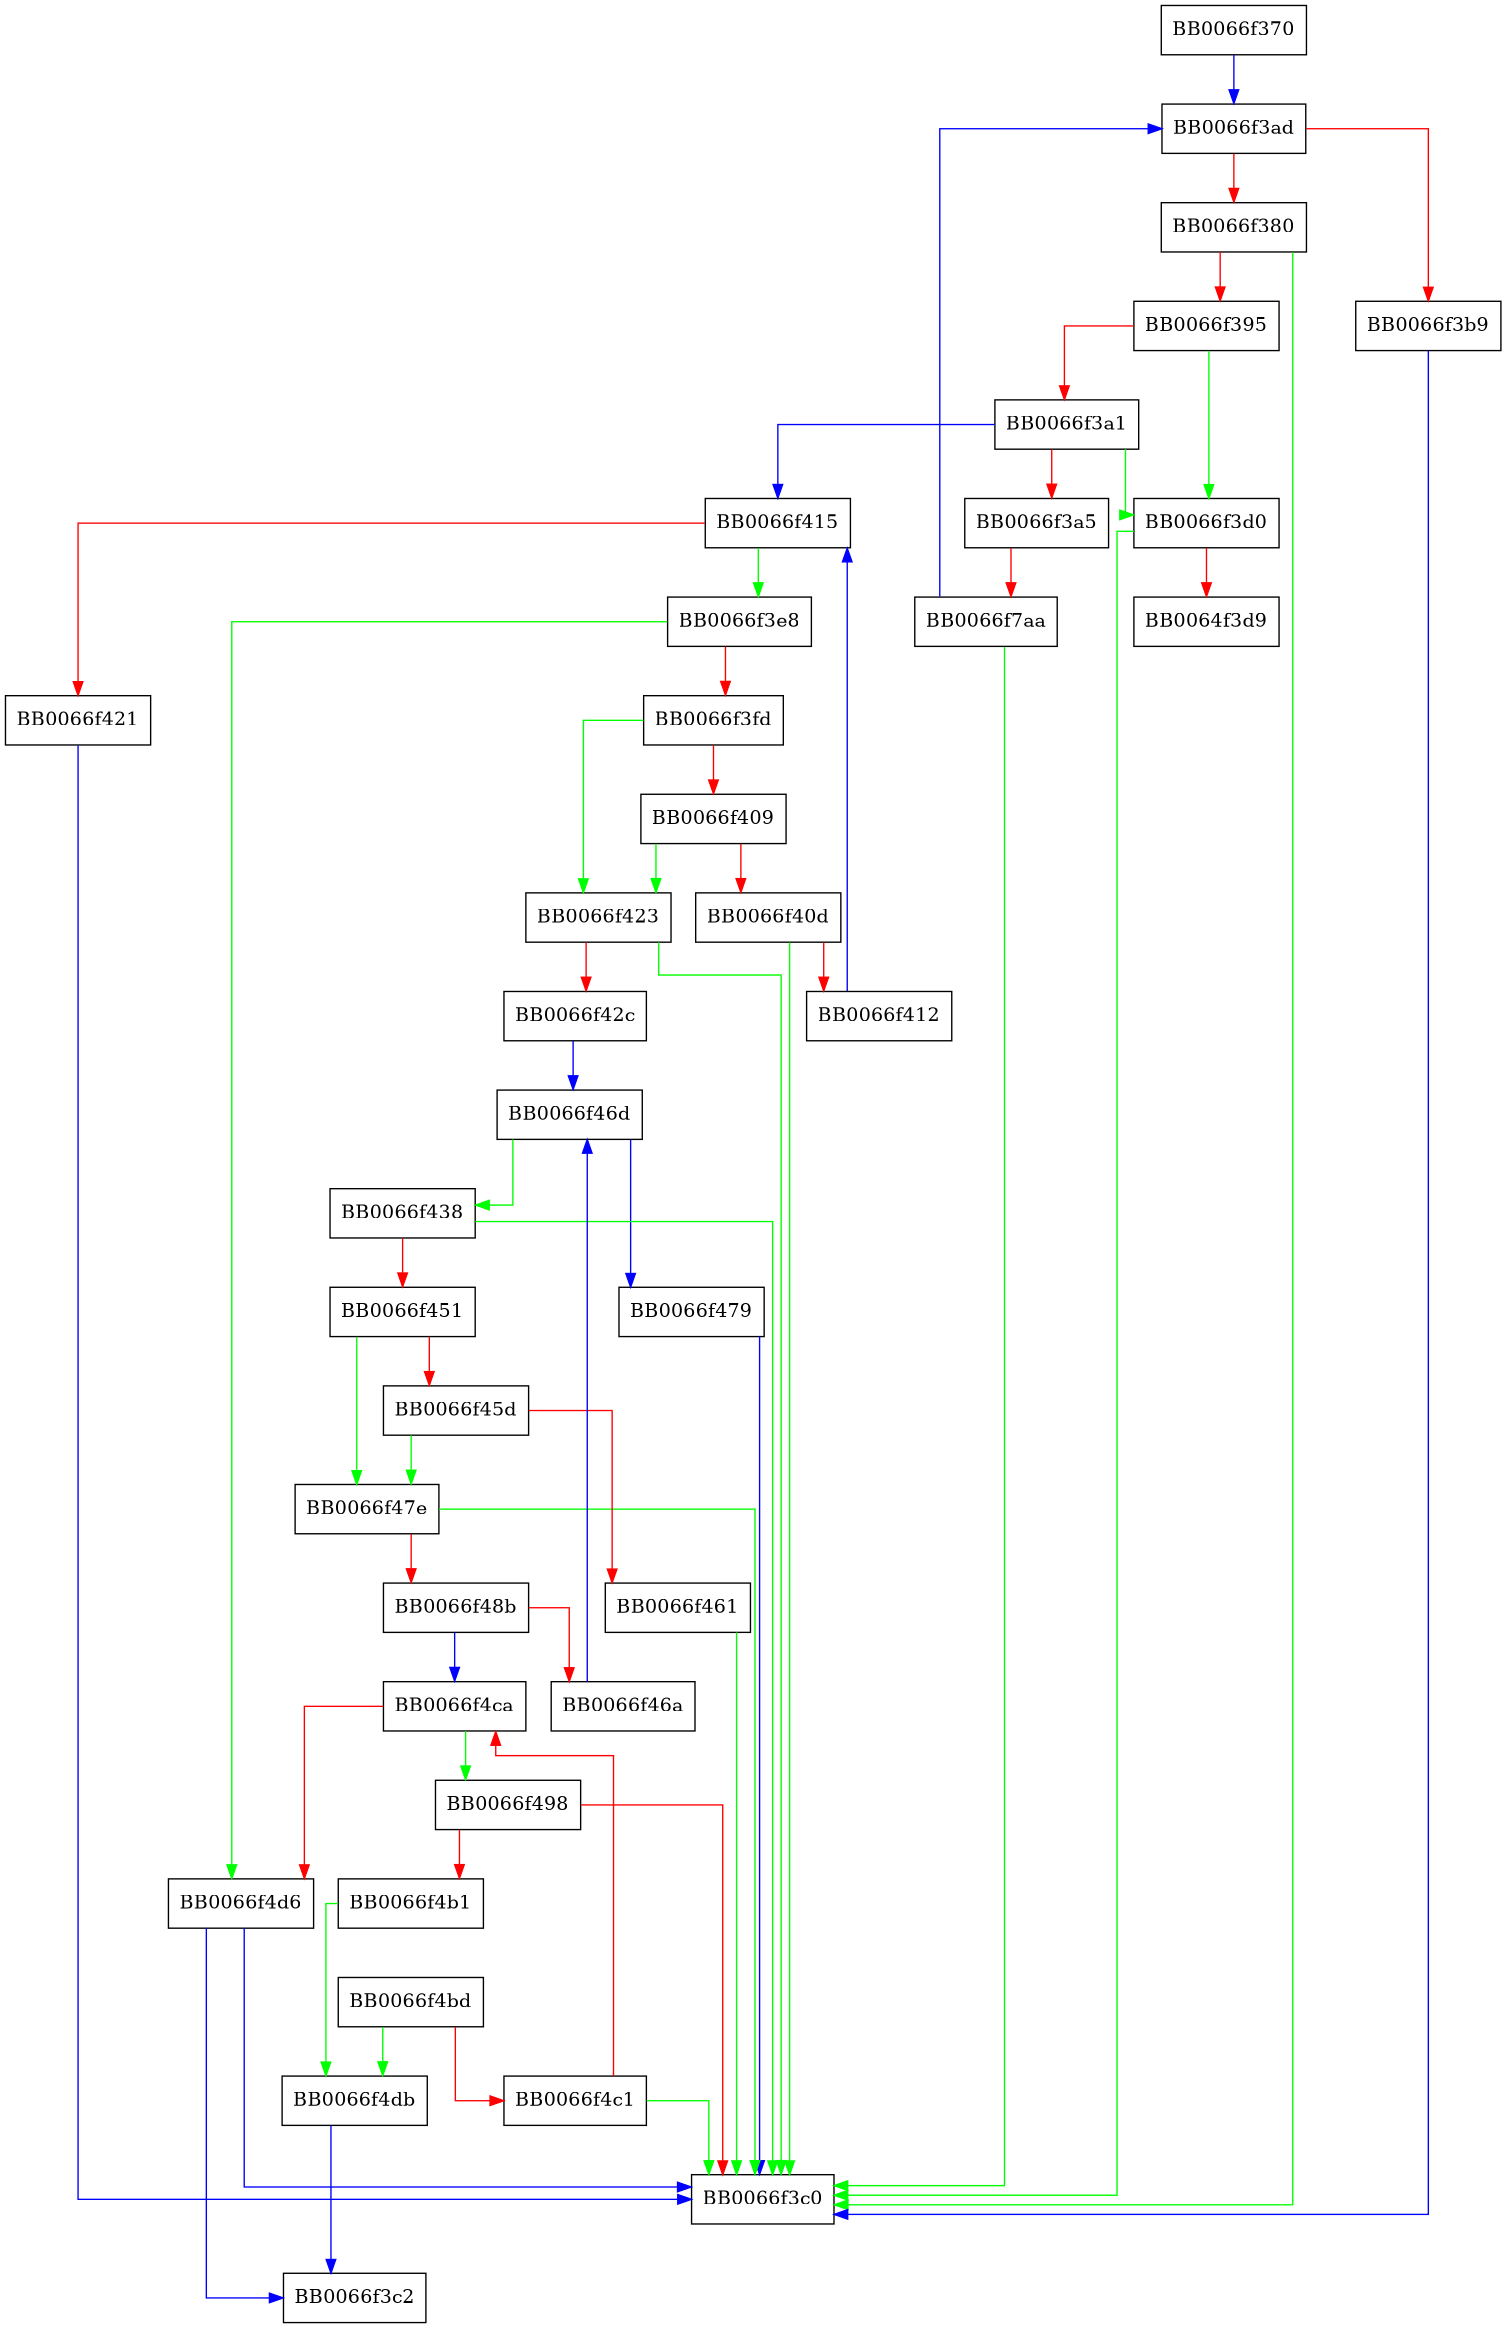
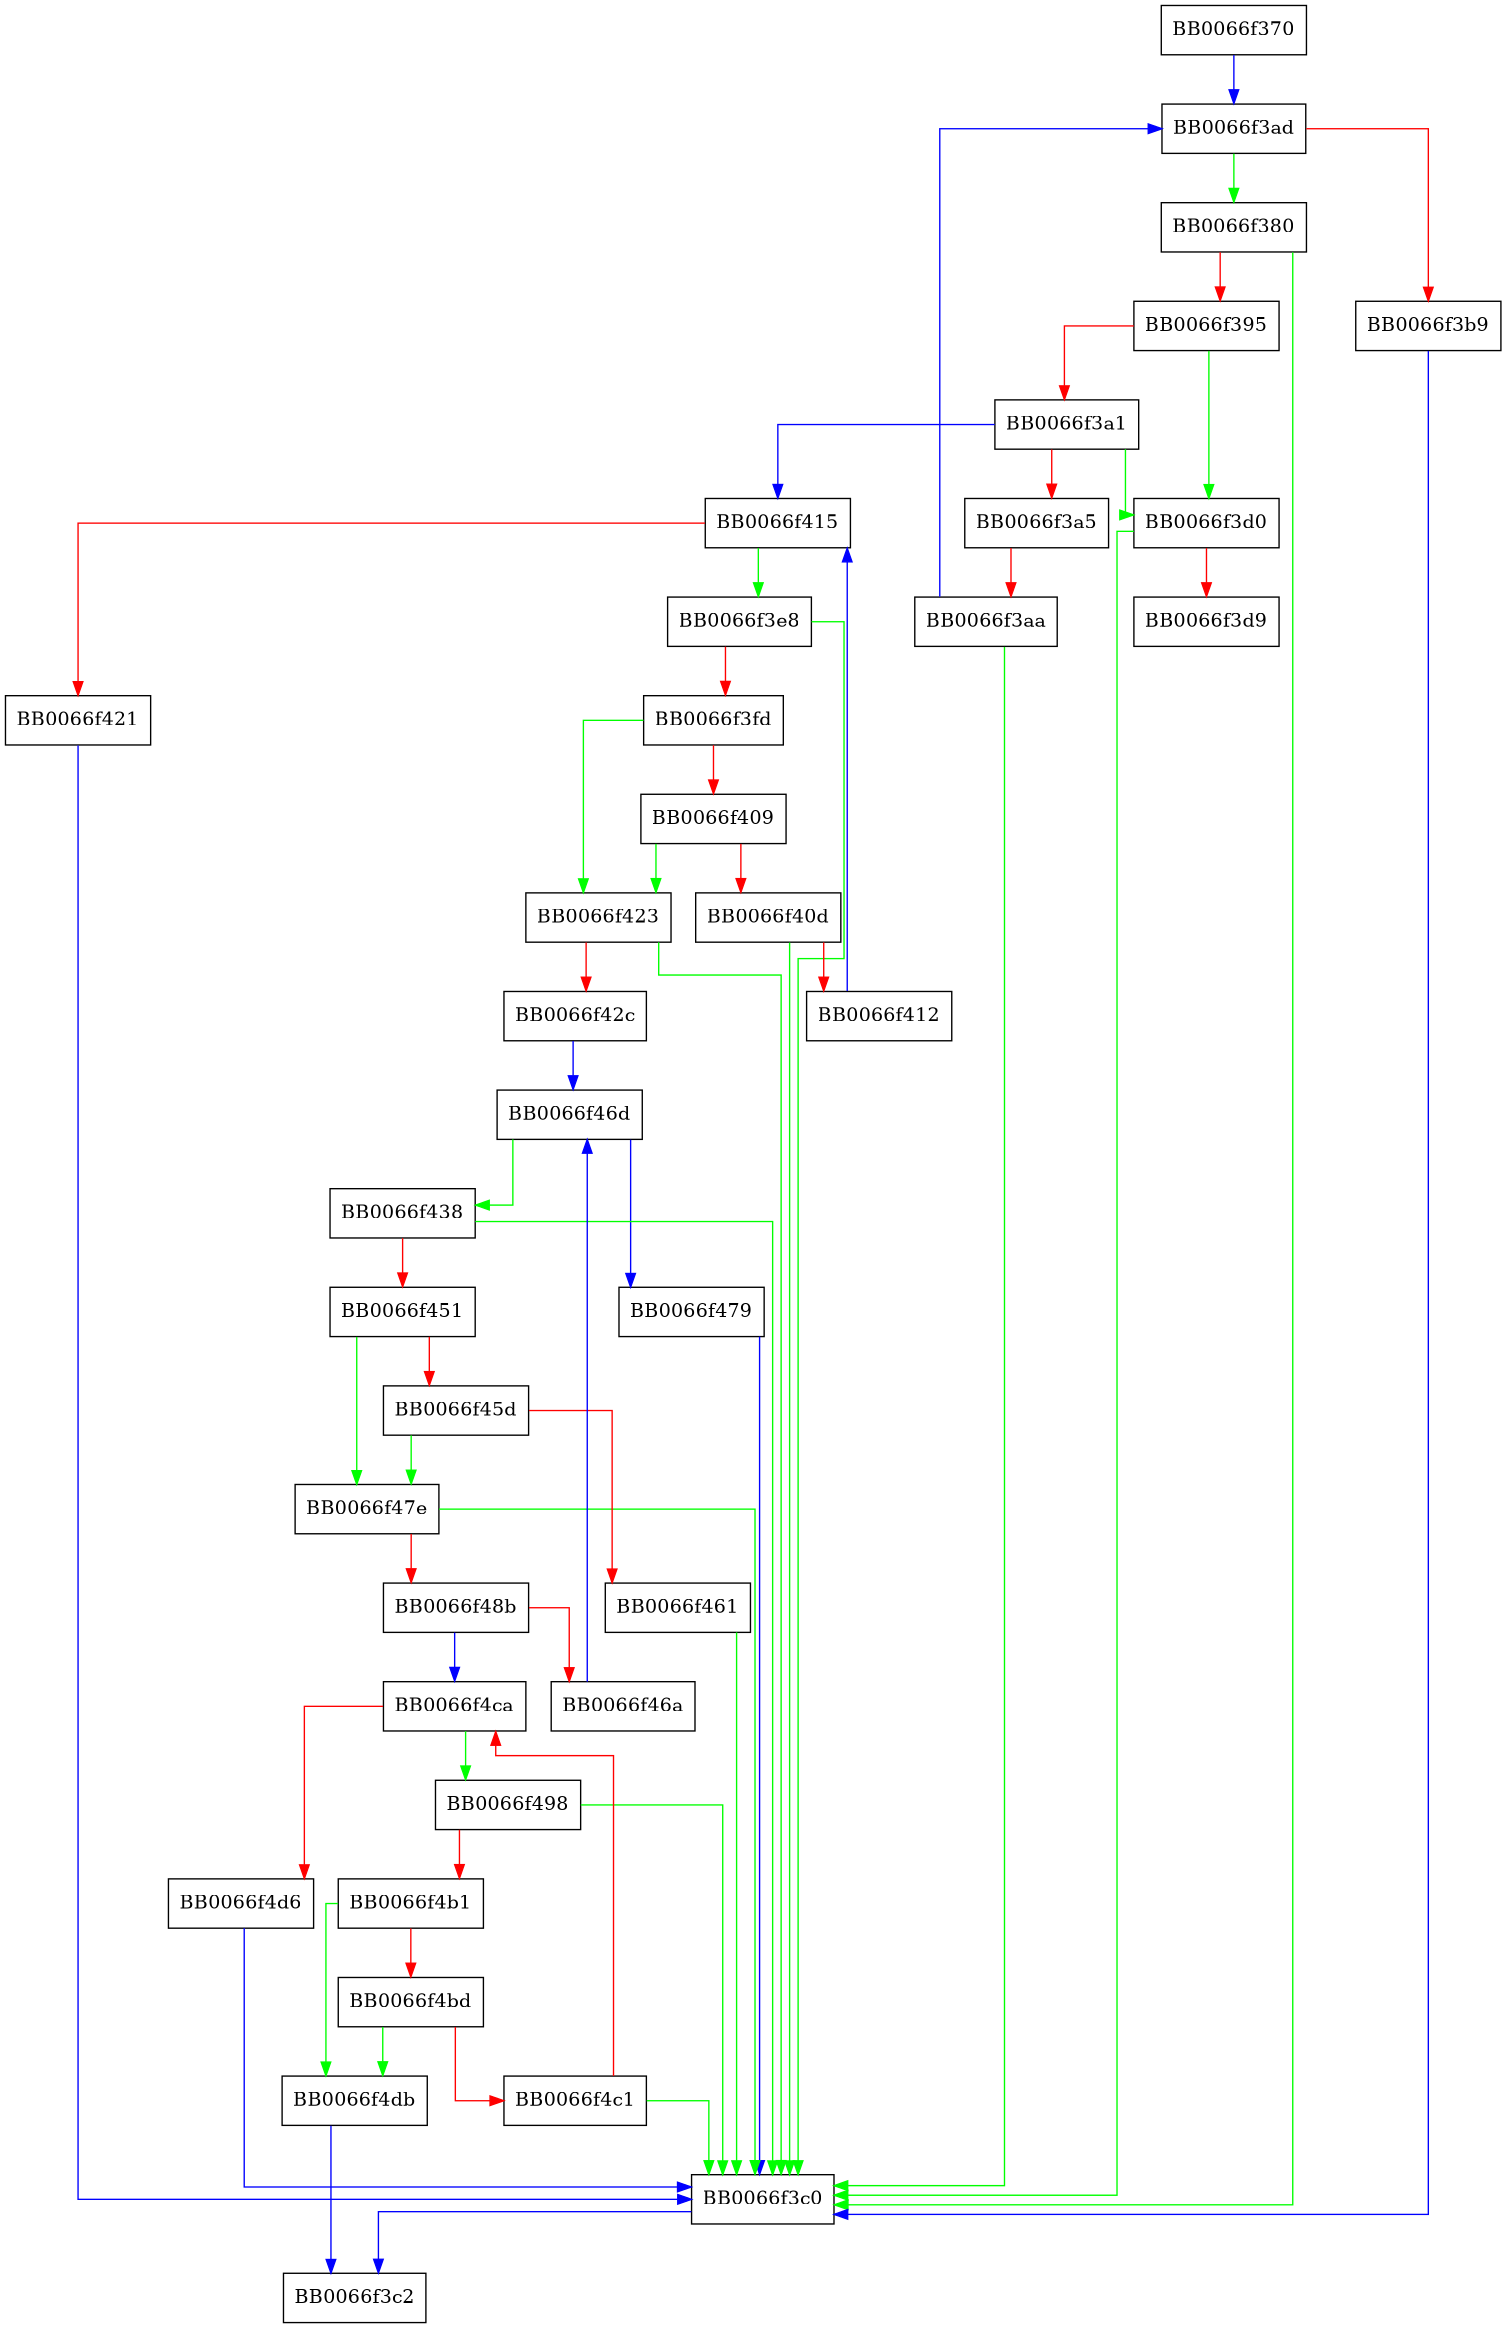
edge "BB0066f3ad" -> "BB0066f380": color red -> green
node "BB0066f7aa": label "BB0066f7aa" -> "BB0066f3aa"
node "BB0064f3d9": label "BB0064f3d9" -> "BB0066f3d9"
edge "BB0066f3e8" -> "BB0066f4d6": now "BB0066f3e8" -> "BB0066f3c0"
edge "BB0066f498" -> "BB0066f3c0": color red -> green
edge "BB0066f4b1" -> "BB0066f4bd": added
edge "BB0066f4d6" -> "BB0066f3c2": now "BB0066f3c0" -> "BB0066f3c2"
